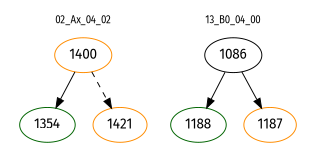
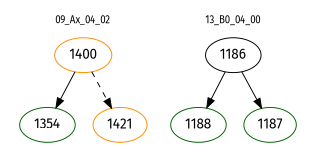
cluster "02_Ax_04_02": label "02_Ax_04_02" -> "09_Ax_04_02"
node "1086": label "1086" -> "1186"
node "1187": color darkorange -> darkgreen
